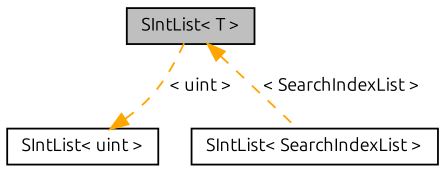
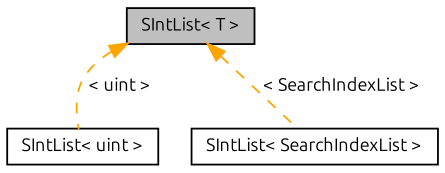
edge "SIntList< T >" -> "SIntList< uint >": reversed
